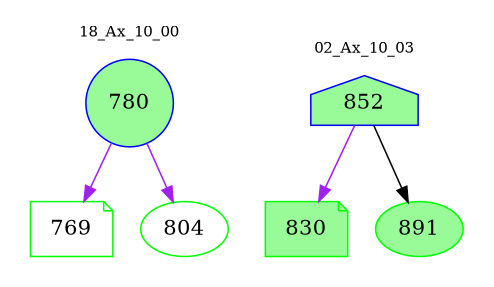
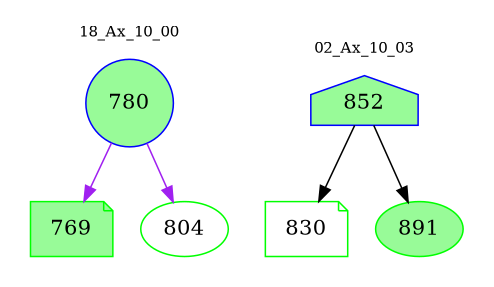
edge "852" -> "830": color purple -> black
node "769": fillcolor white -> palegreen
node "830": fillcolor palegreen -> white
